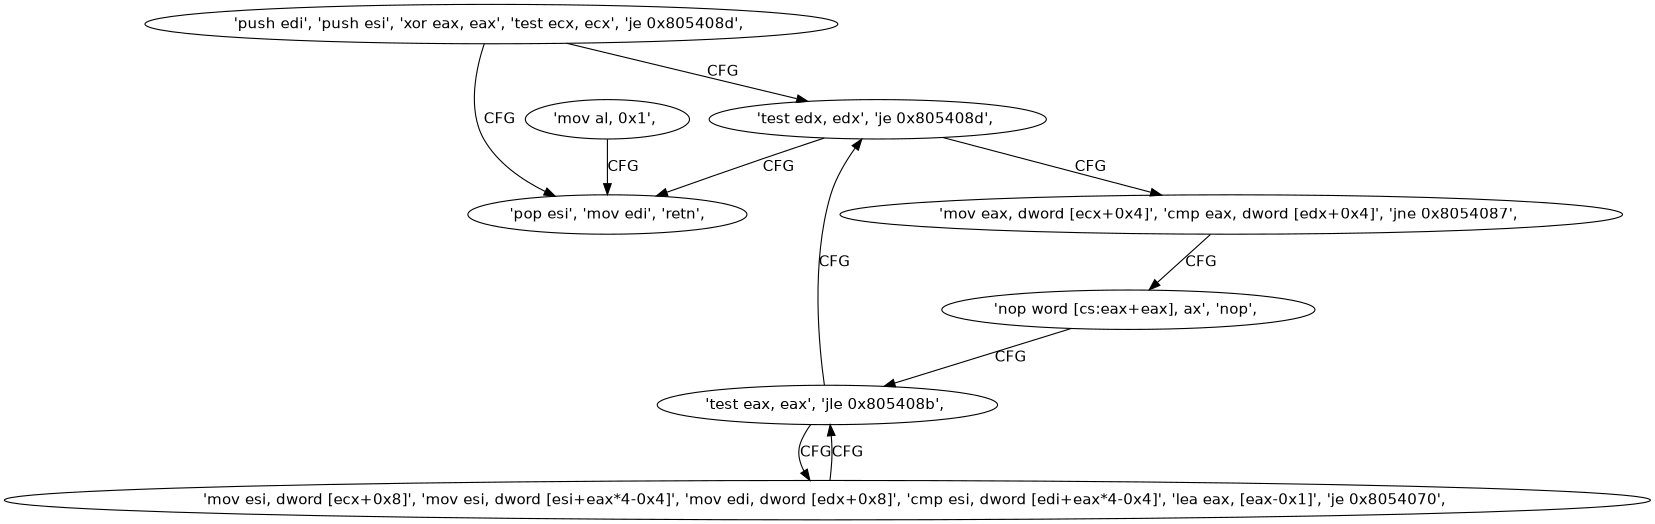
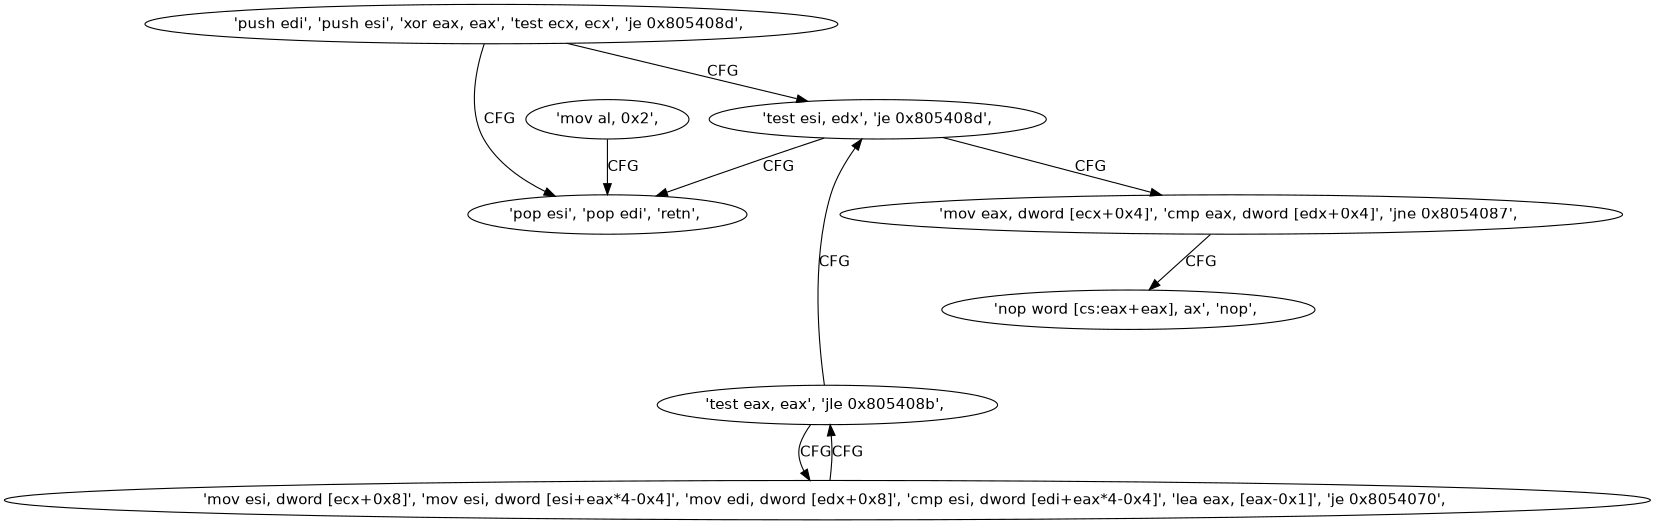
node "'mov al, 0x1',": label "'mov al, 0x1'," -> "'mov al, 0x2',"
node "'test edx, edx', 'je 0x805408d',": label "'test edx, edx', 'je 0x805408d'," -> "'test esi, edx', 'je 0x805408d',"
node "'pop esi', 'mov edi', 'retn',": label "'pop esi', 'mov edi', 'retn'," -> "'pop esi', 'pop edi', 'retn',"
edge "'nop word [cs:eax+eax], ax', 'nop'," -> "'test eax, eax', 'jle 0x805408b',": removed, label "CFG"
